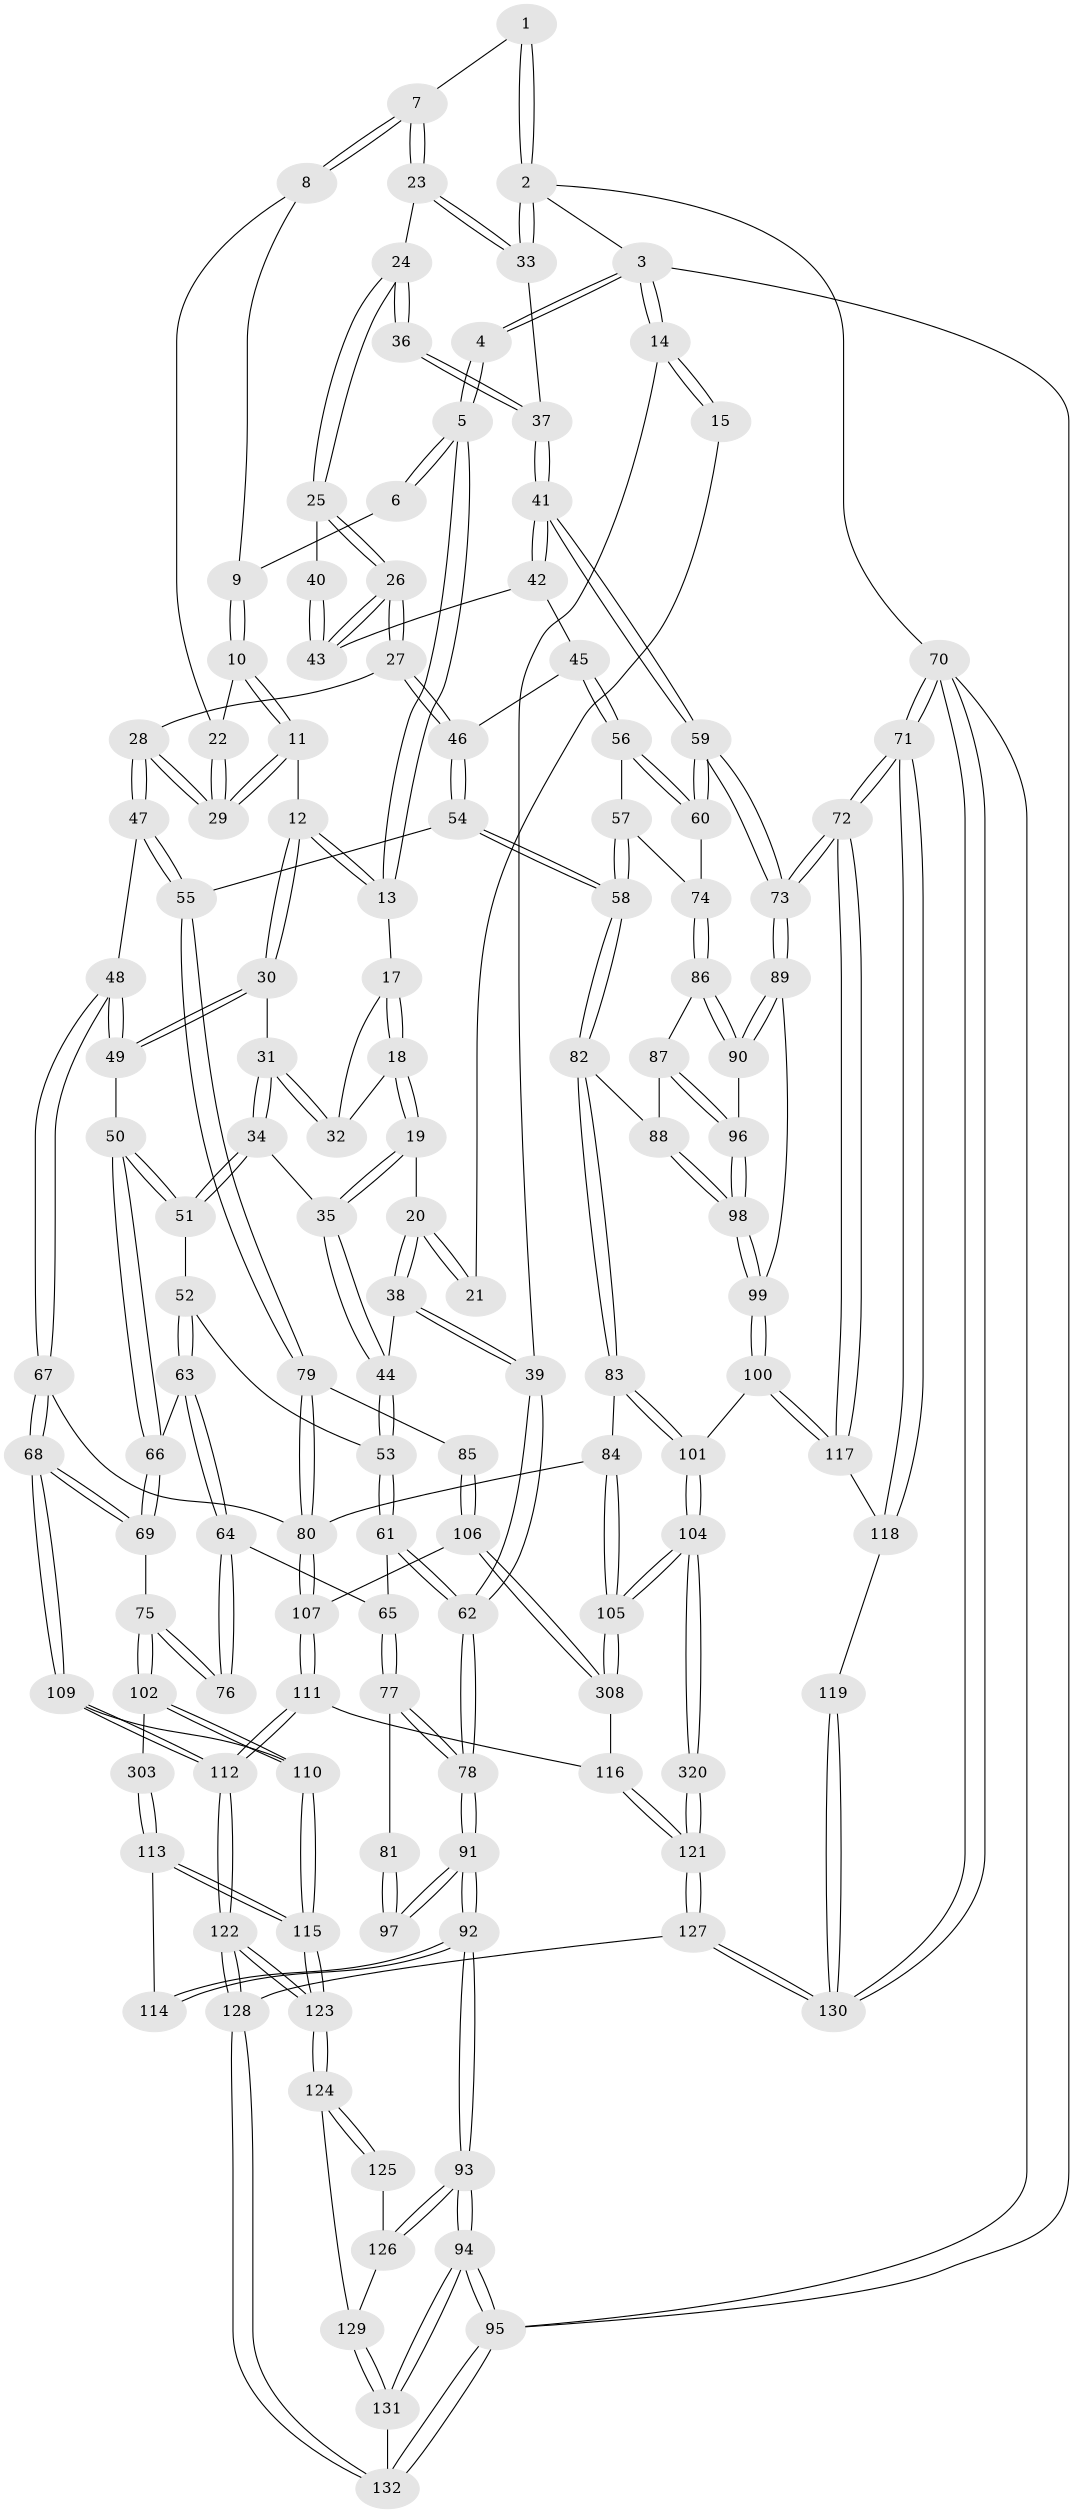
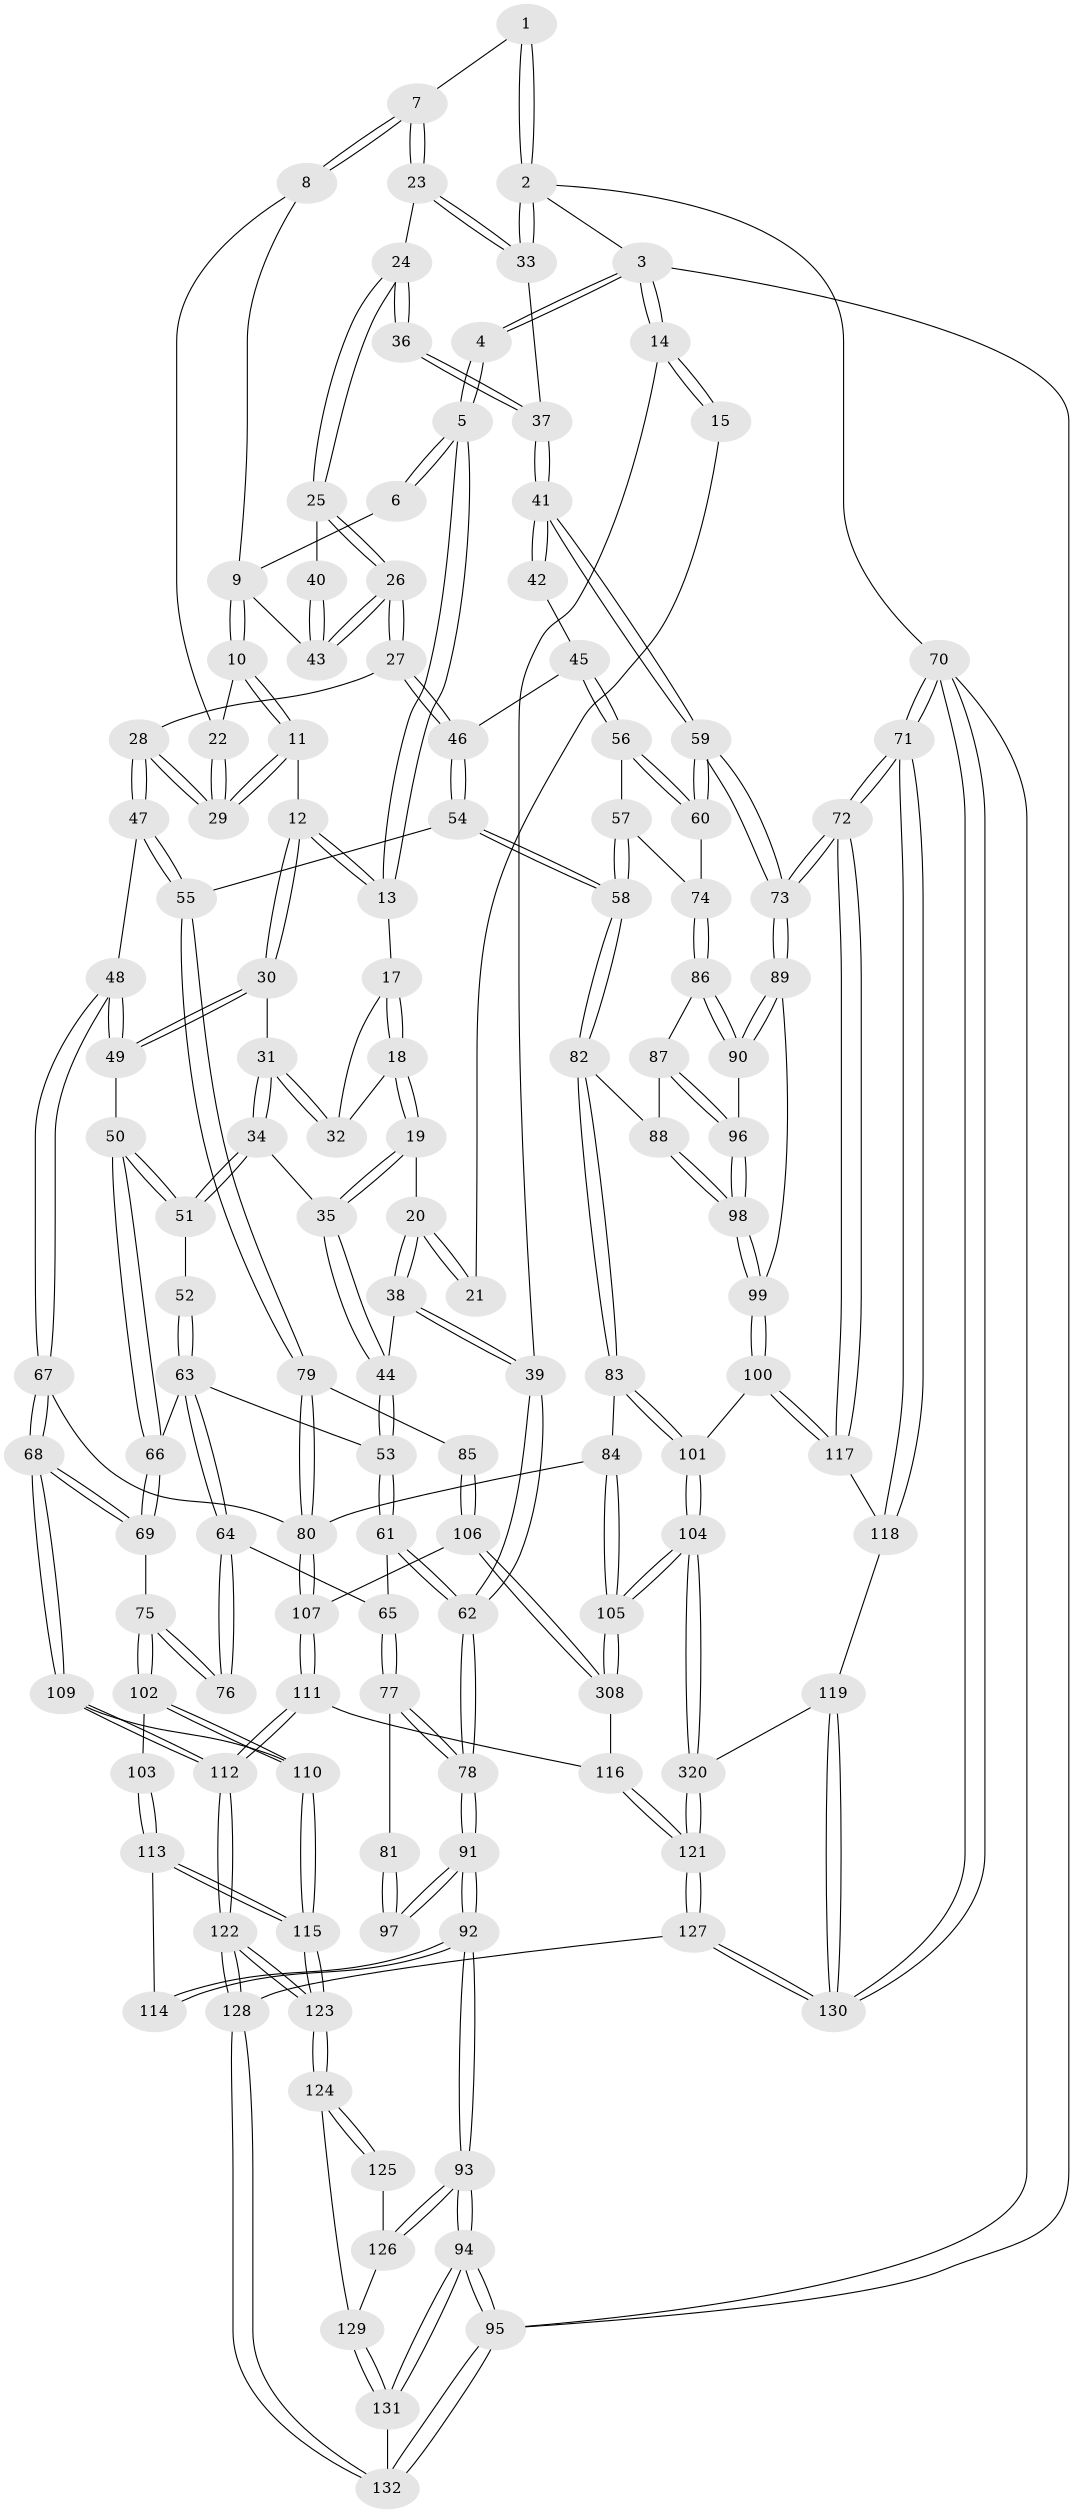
edge "42" -- "43": now "9" -- "43"
edge "52" -- "53": now "63" -- "53"
edge "119" -- "320": added
node "303": label "303" -> "103"
